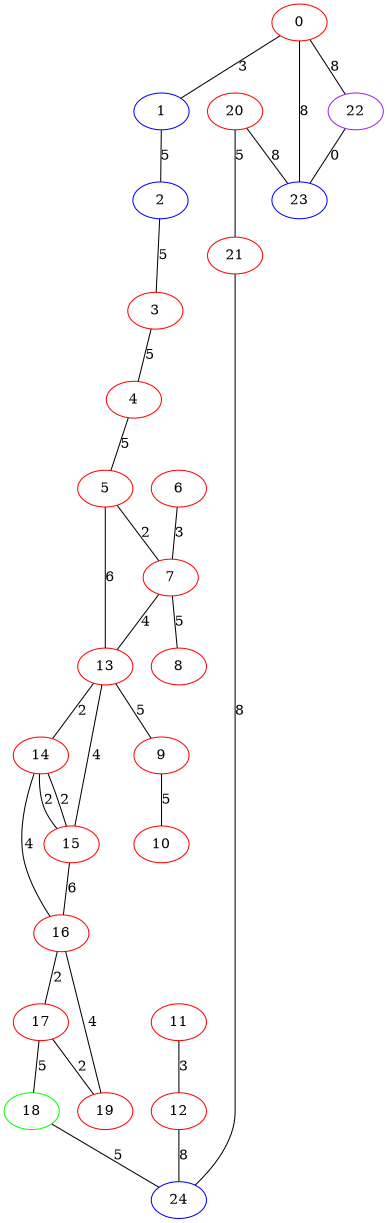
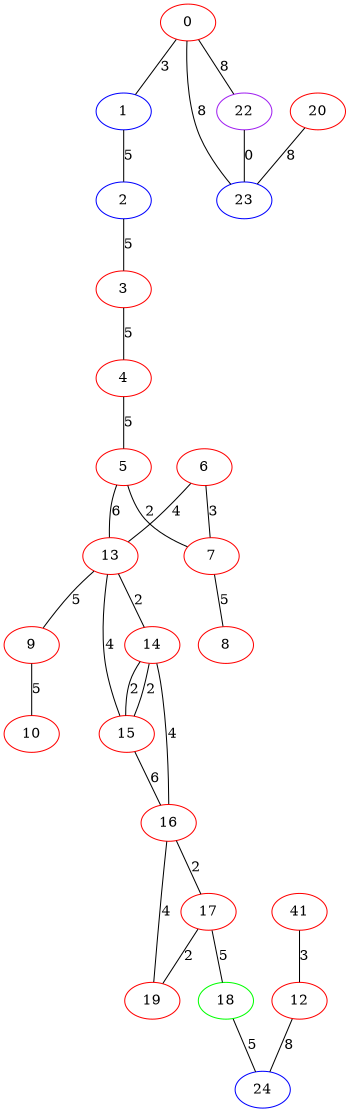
node "21": removed
edge "7" -- "13": now "6" -- "13"
node "11": label "11" -> "41"
